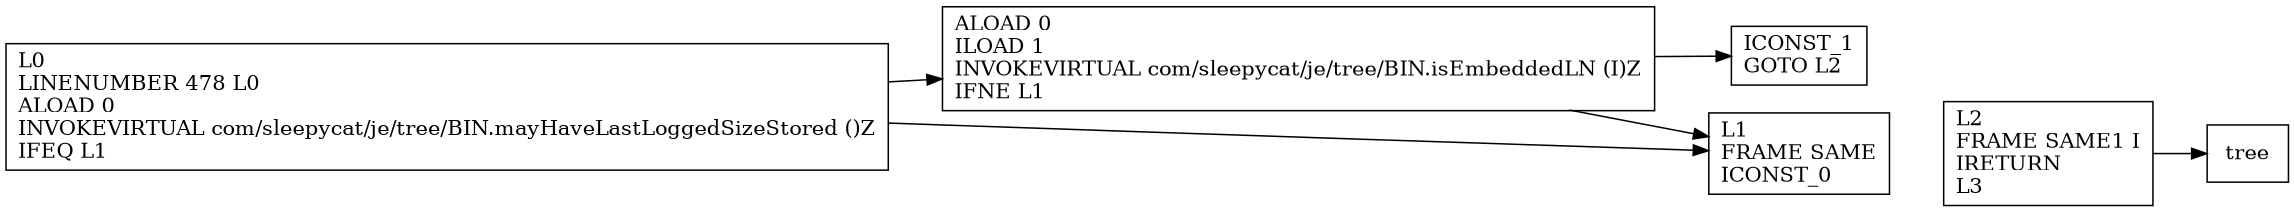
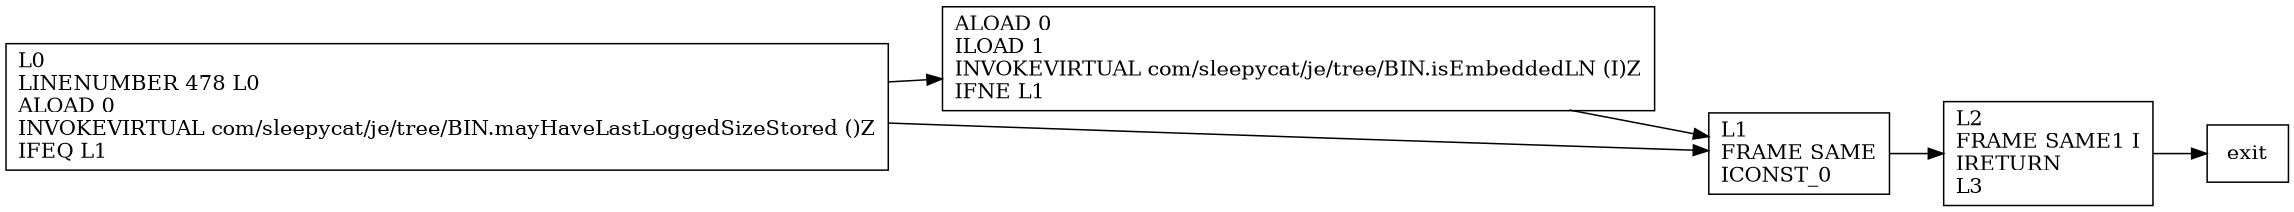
node "ICONST_1 GOTO L2": removed
edge "L1 FRAME SAME ICONST_0" -> "L2 FRAME SAME1 I IRETURN L3": added
node "tree": label "tree" -> "exit"
